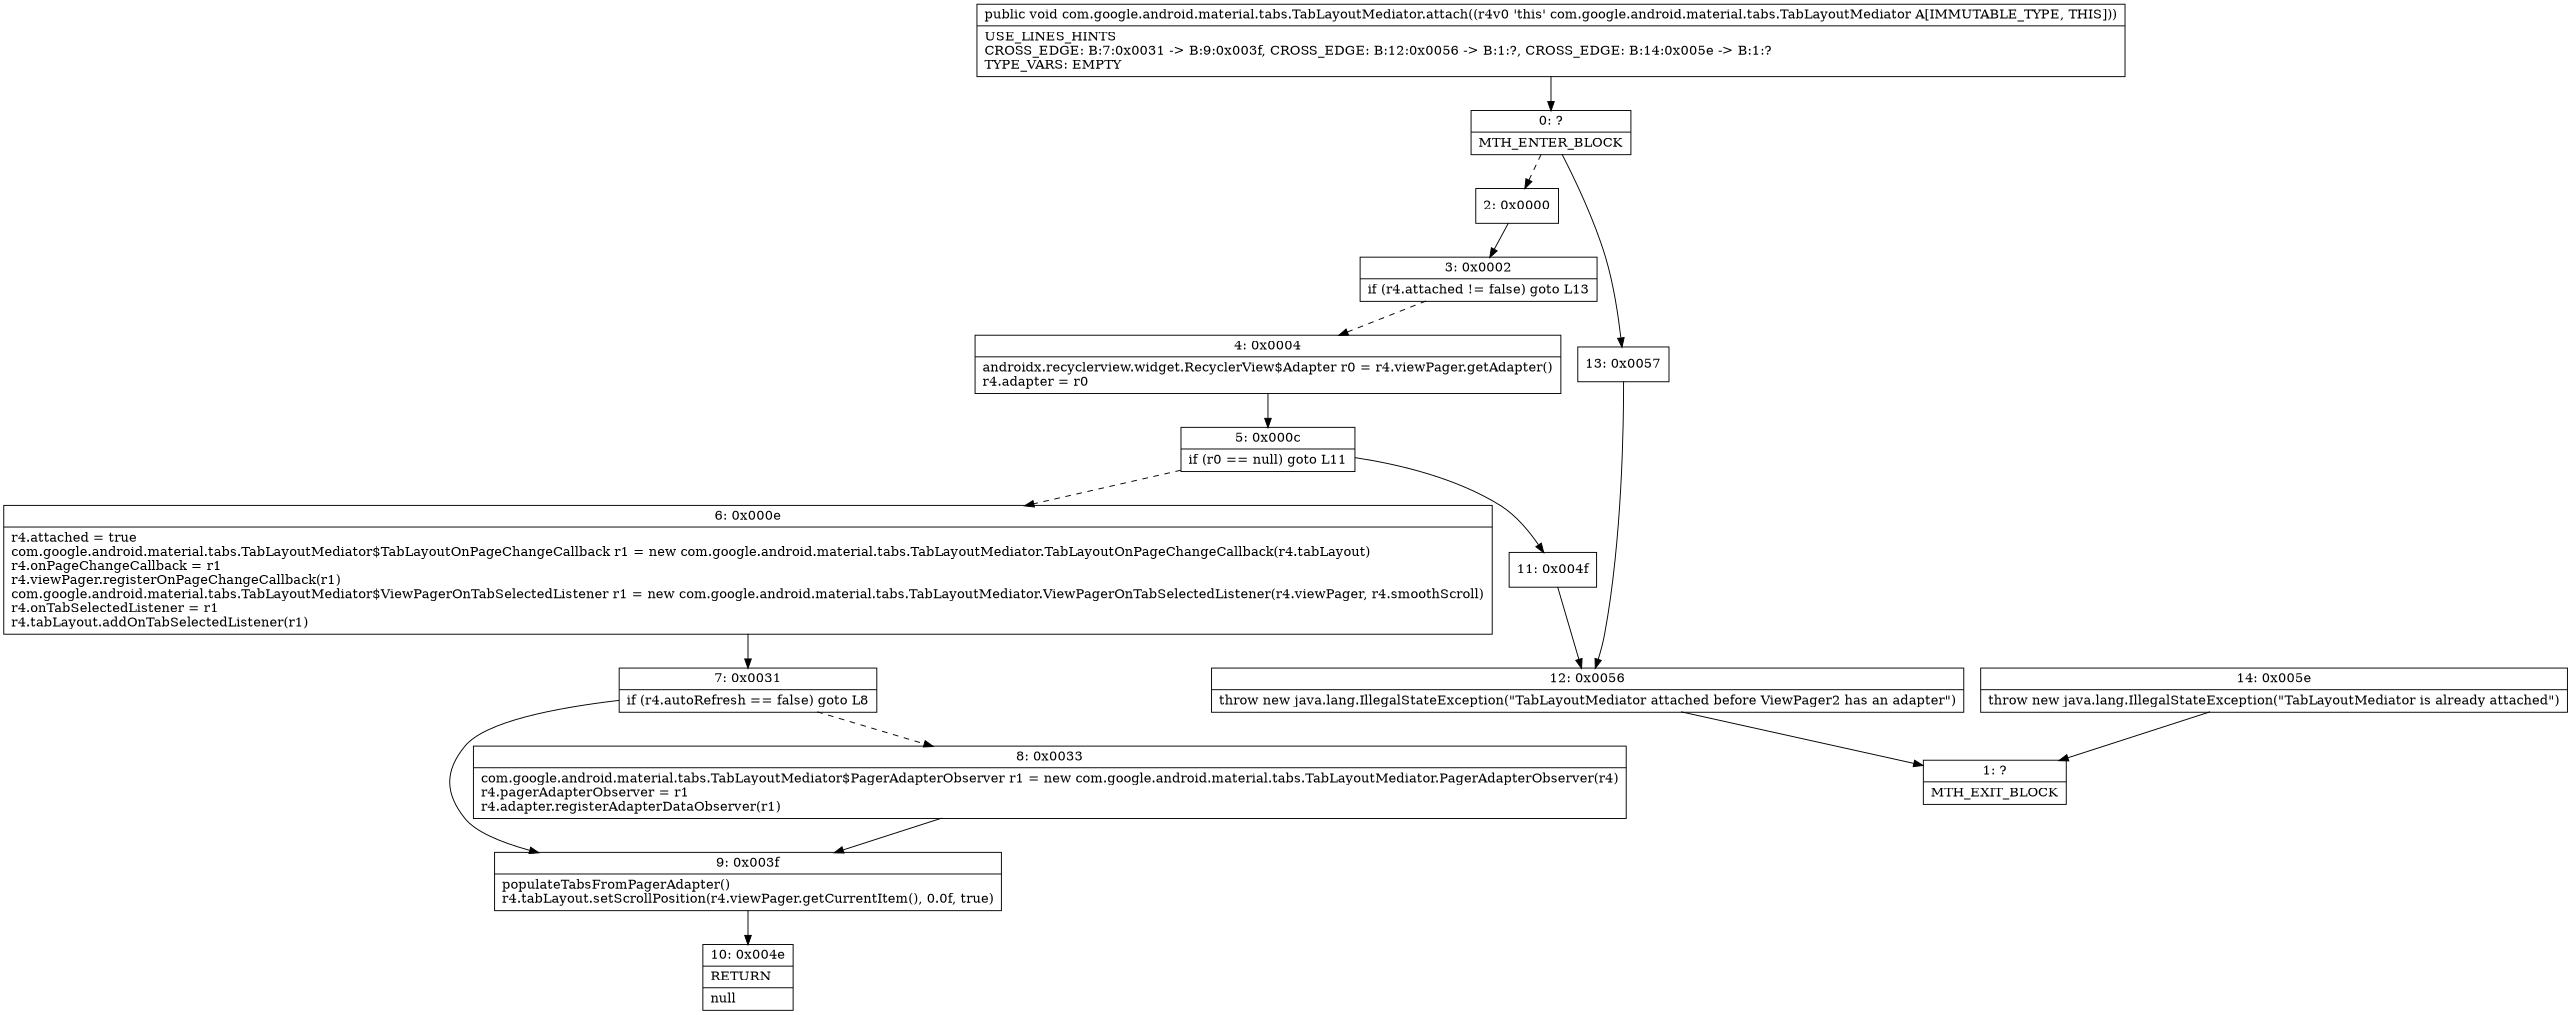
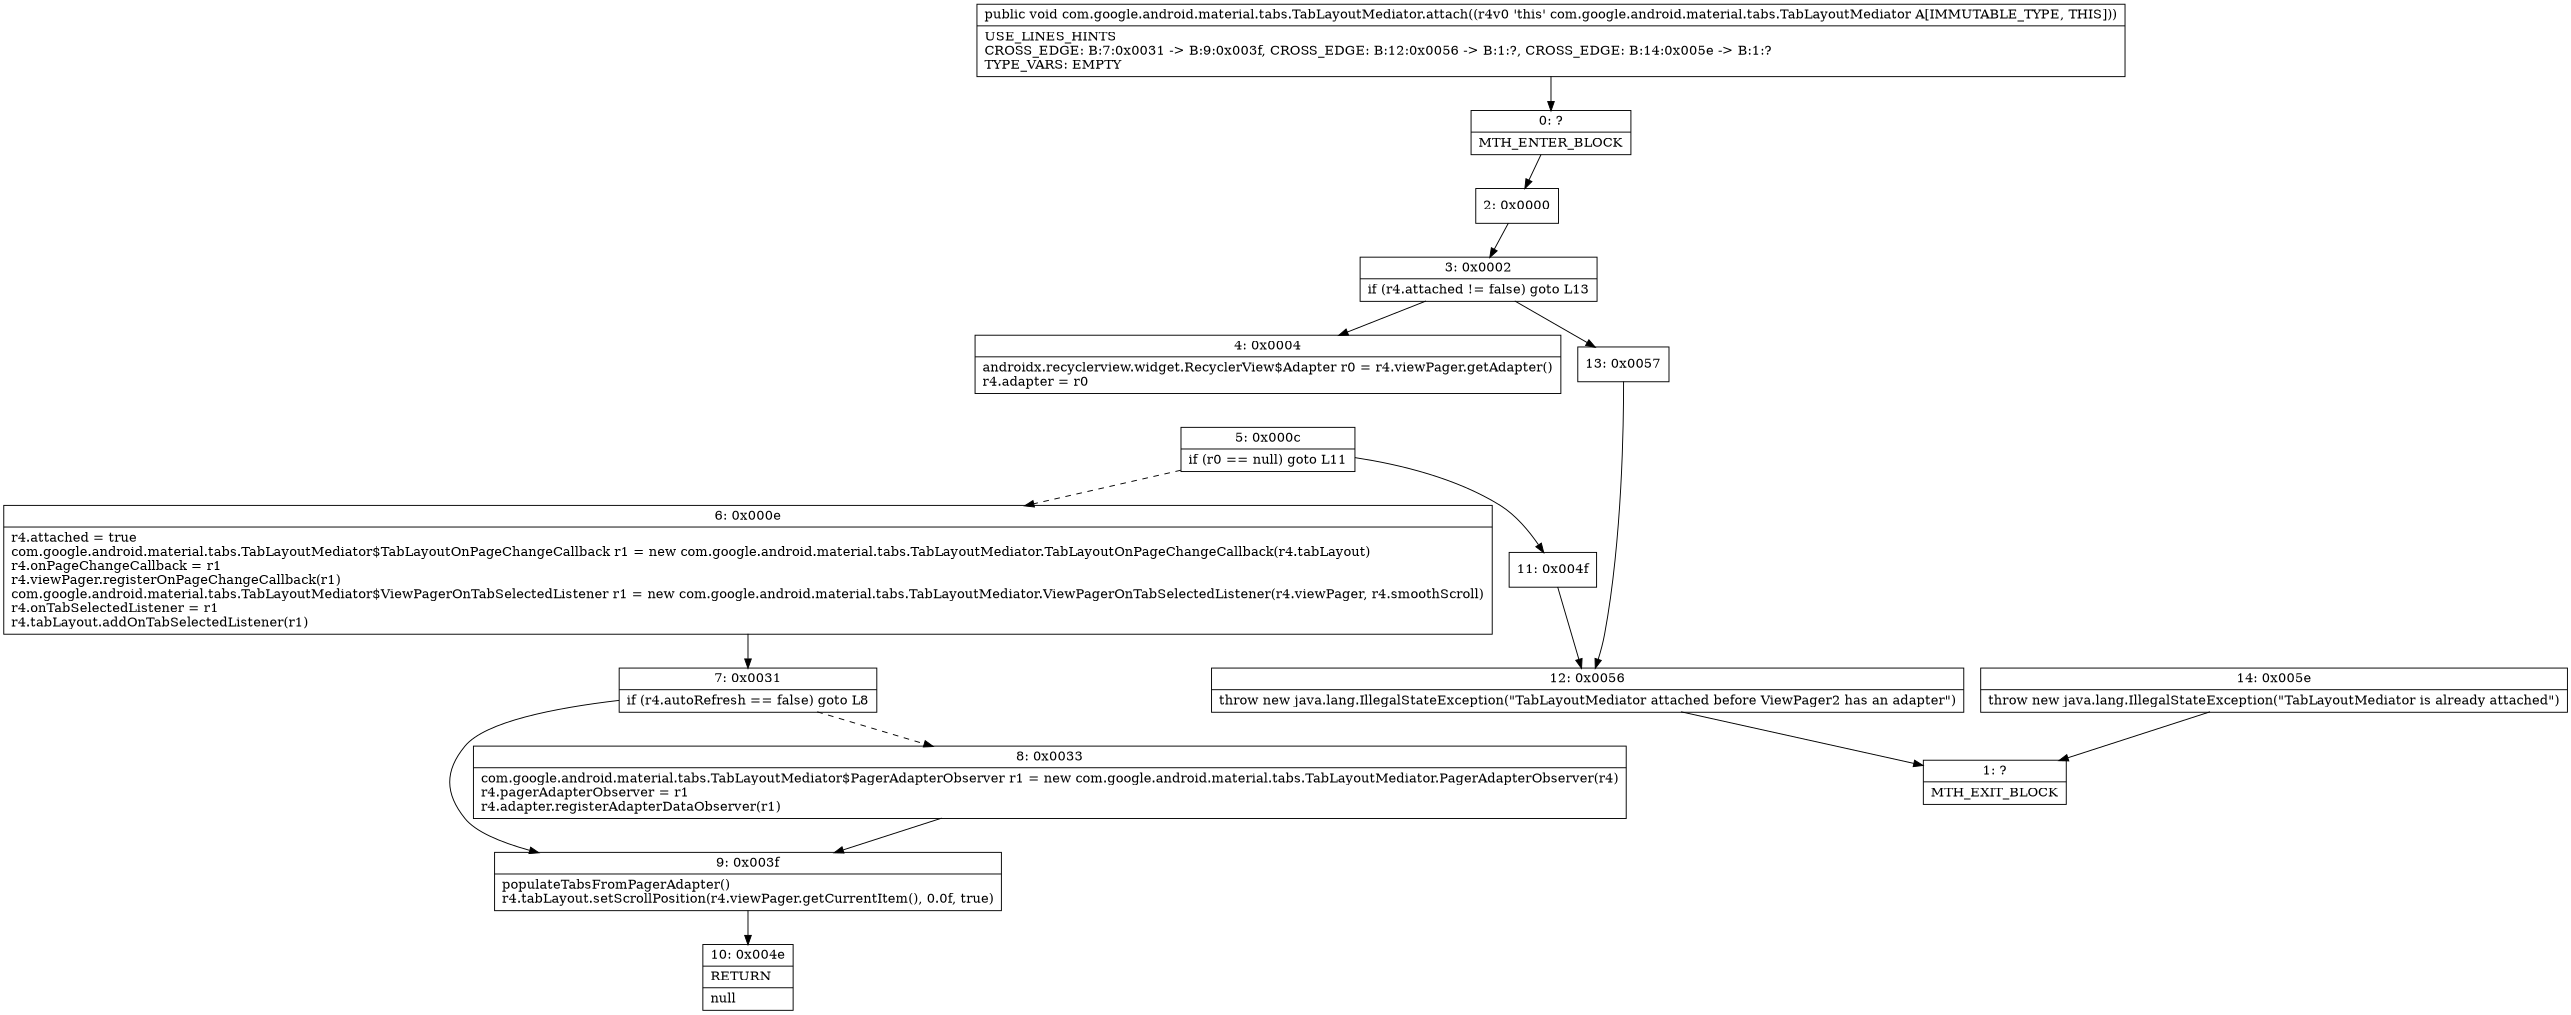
edge "0: ?" -> "2: 0x0000": style dashed -> solid
edge "0: ?" -> "13: 0x0057": now "3: 0x0002" -> "13: 0x0057"
edge "3: 0x0002" -> "4: 0x0004": style dashed -> solid
edge "4: 0x0004" -> "5: 0x000c": removed
